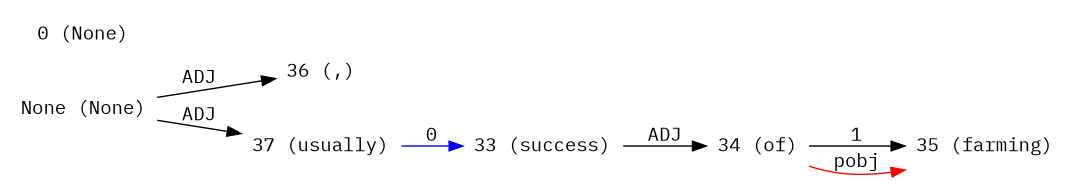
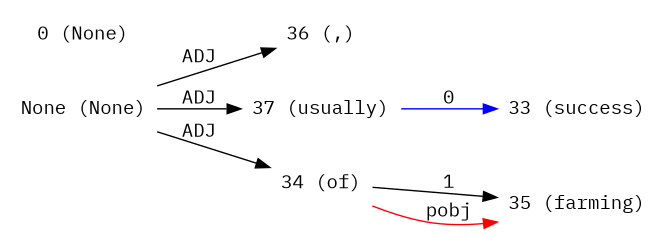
edge "33 (success)" -> "34 (of)": now "None (None)" -> "34 (of)"
